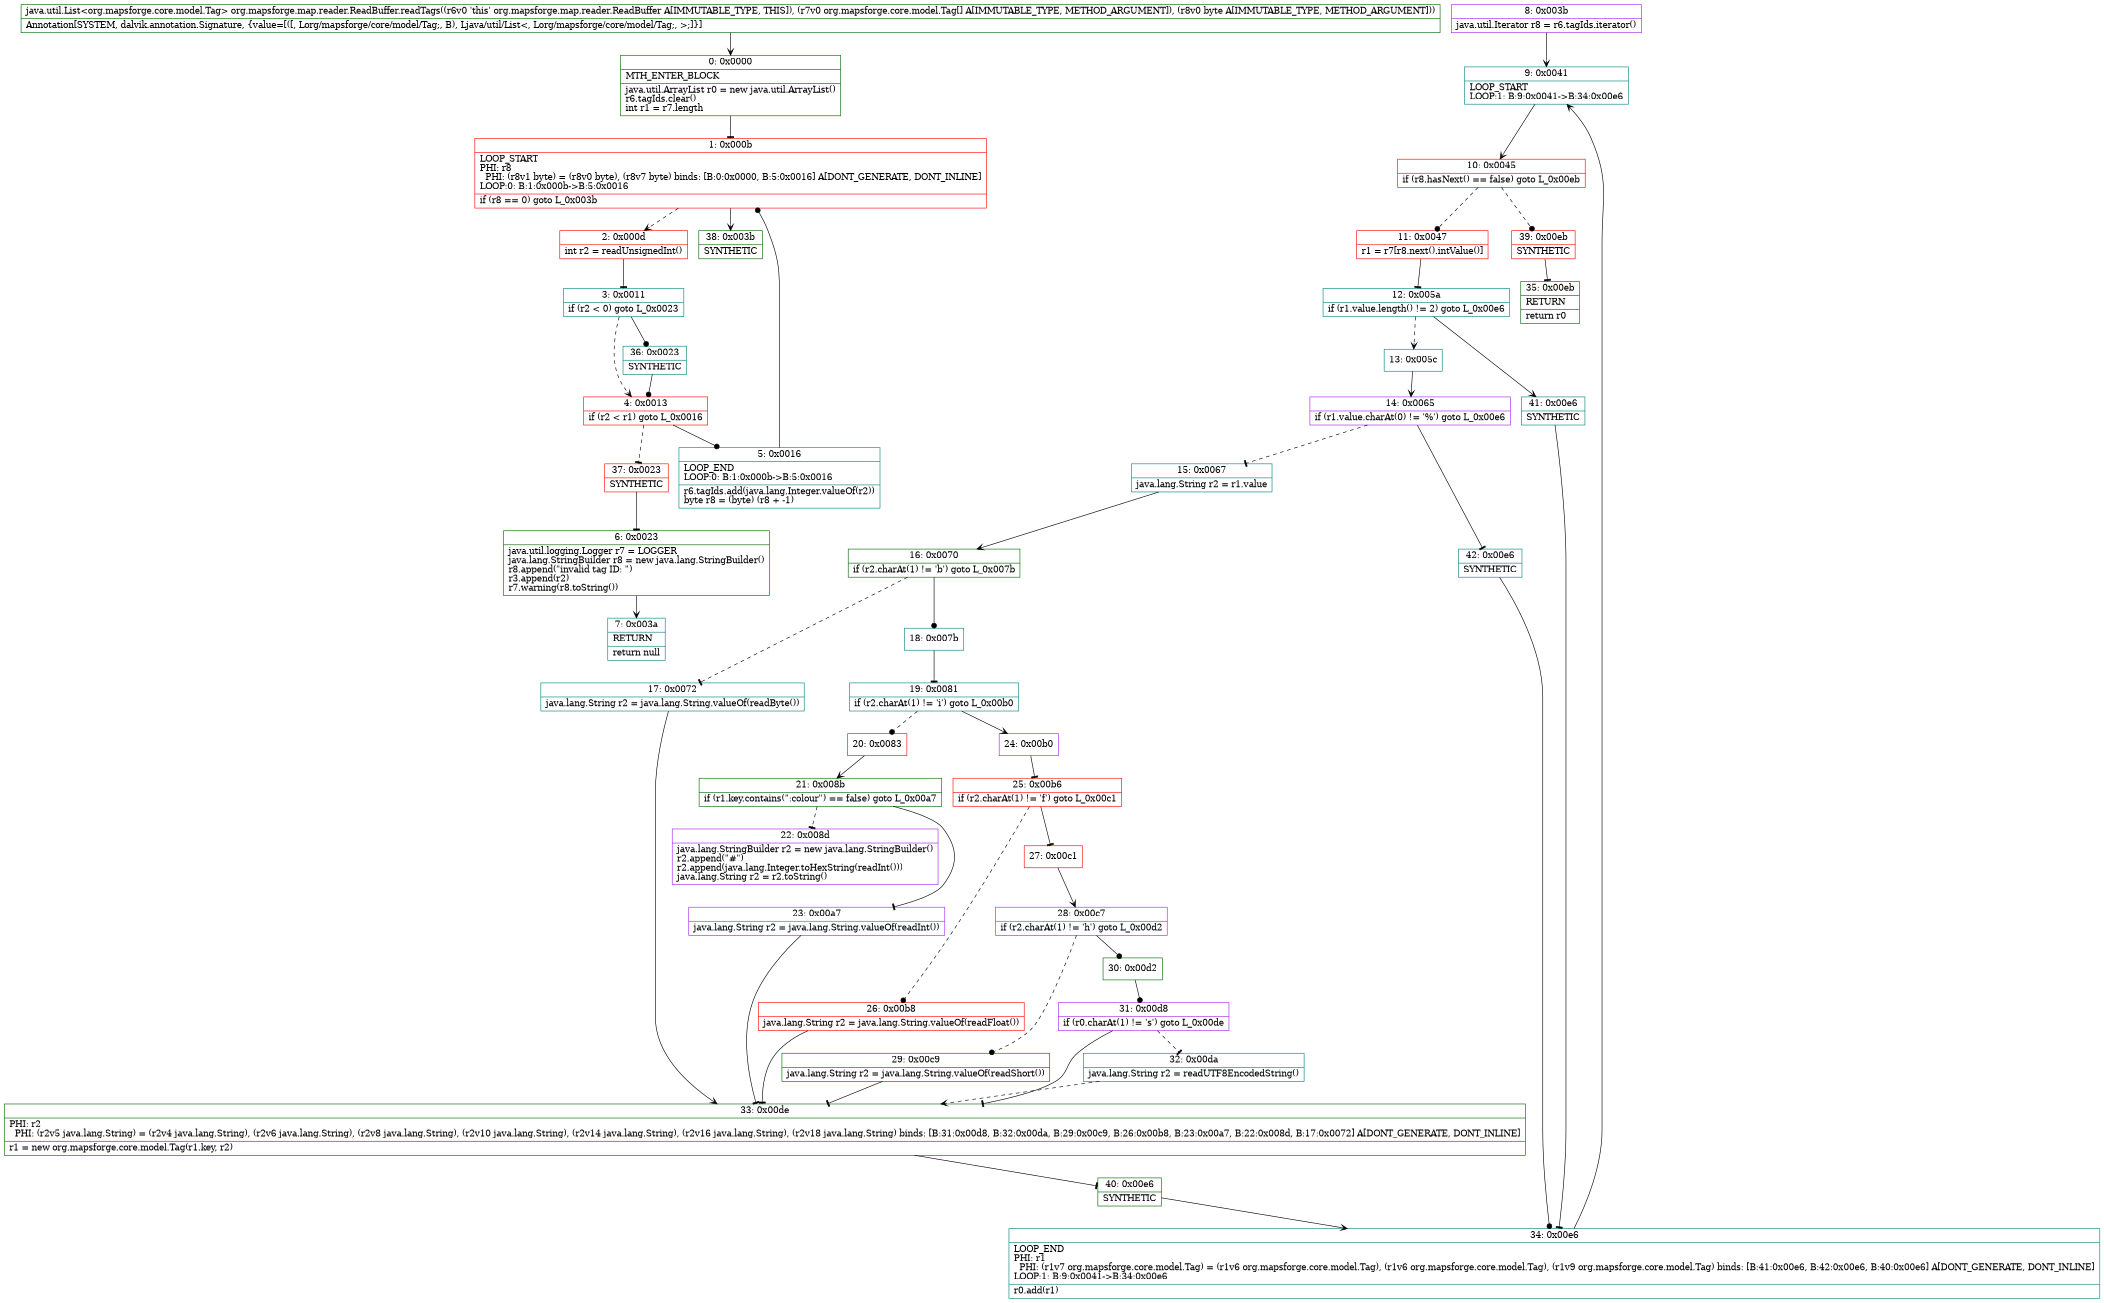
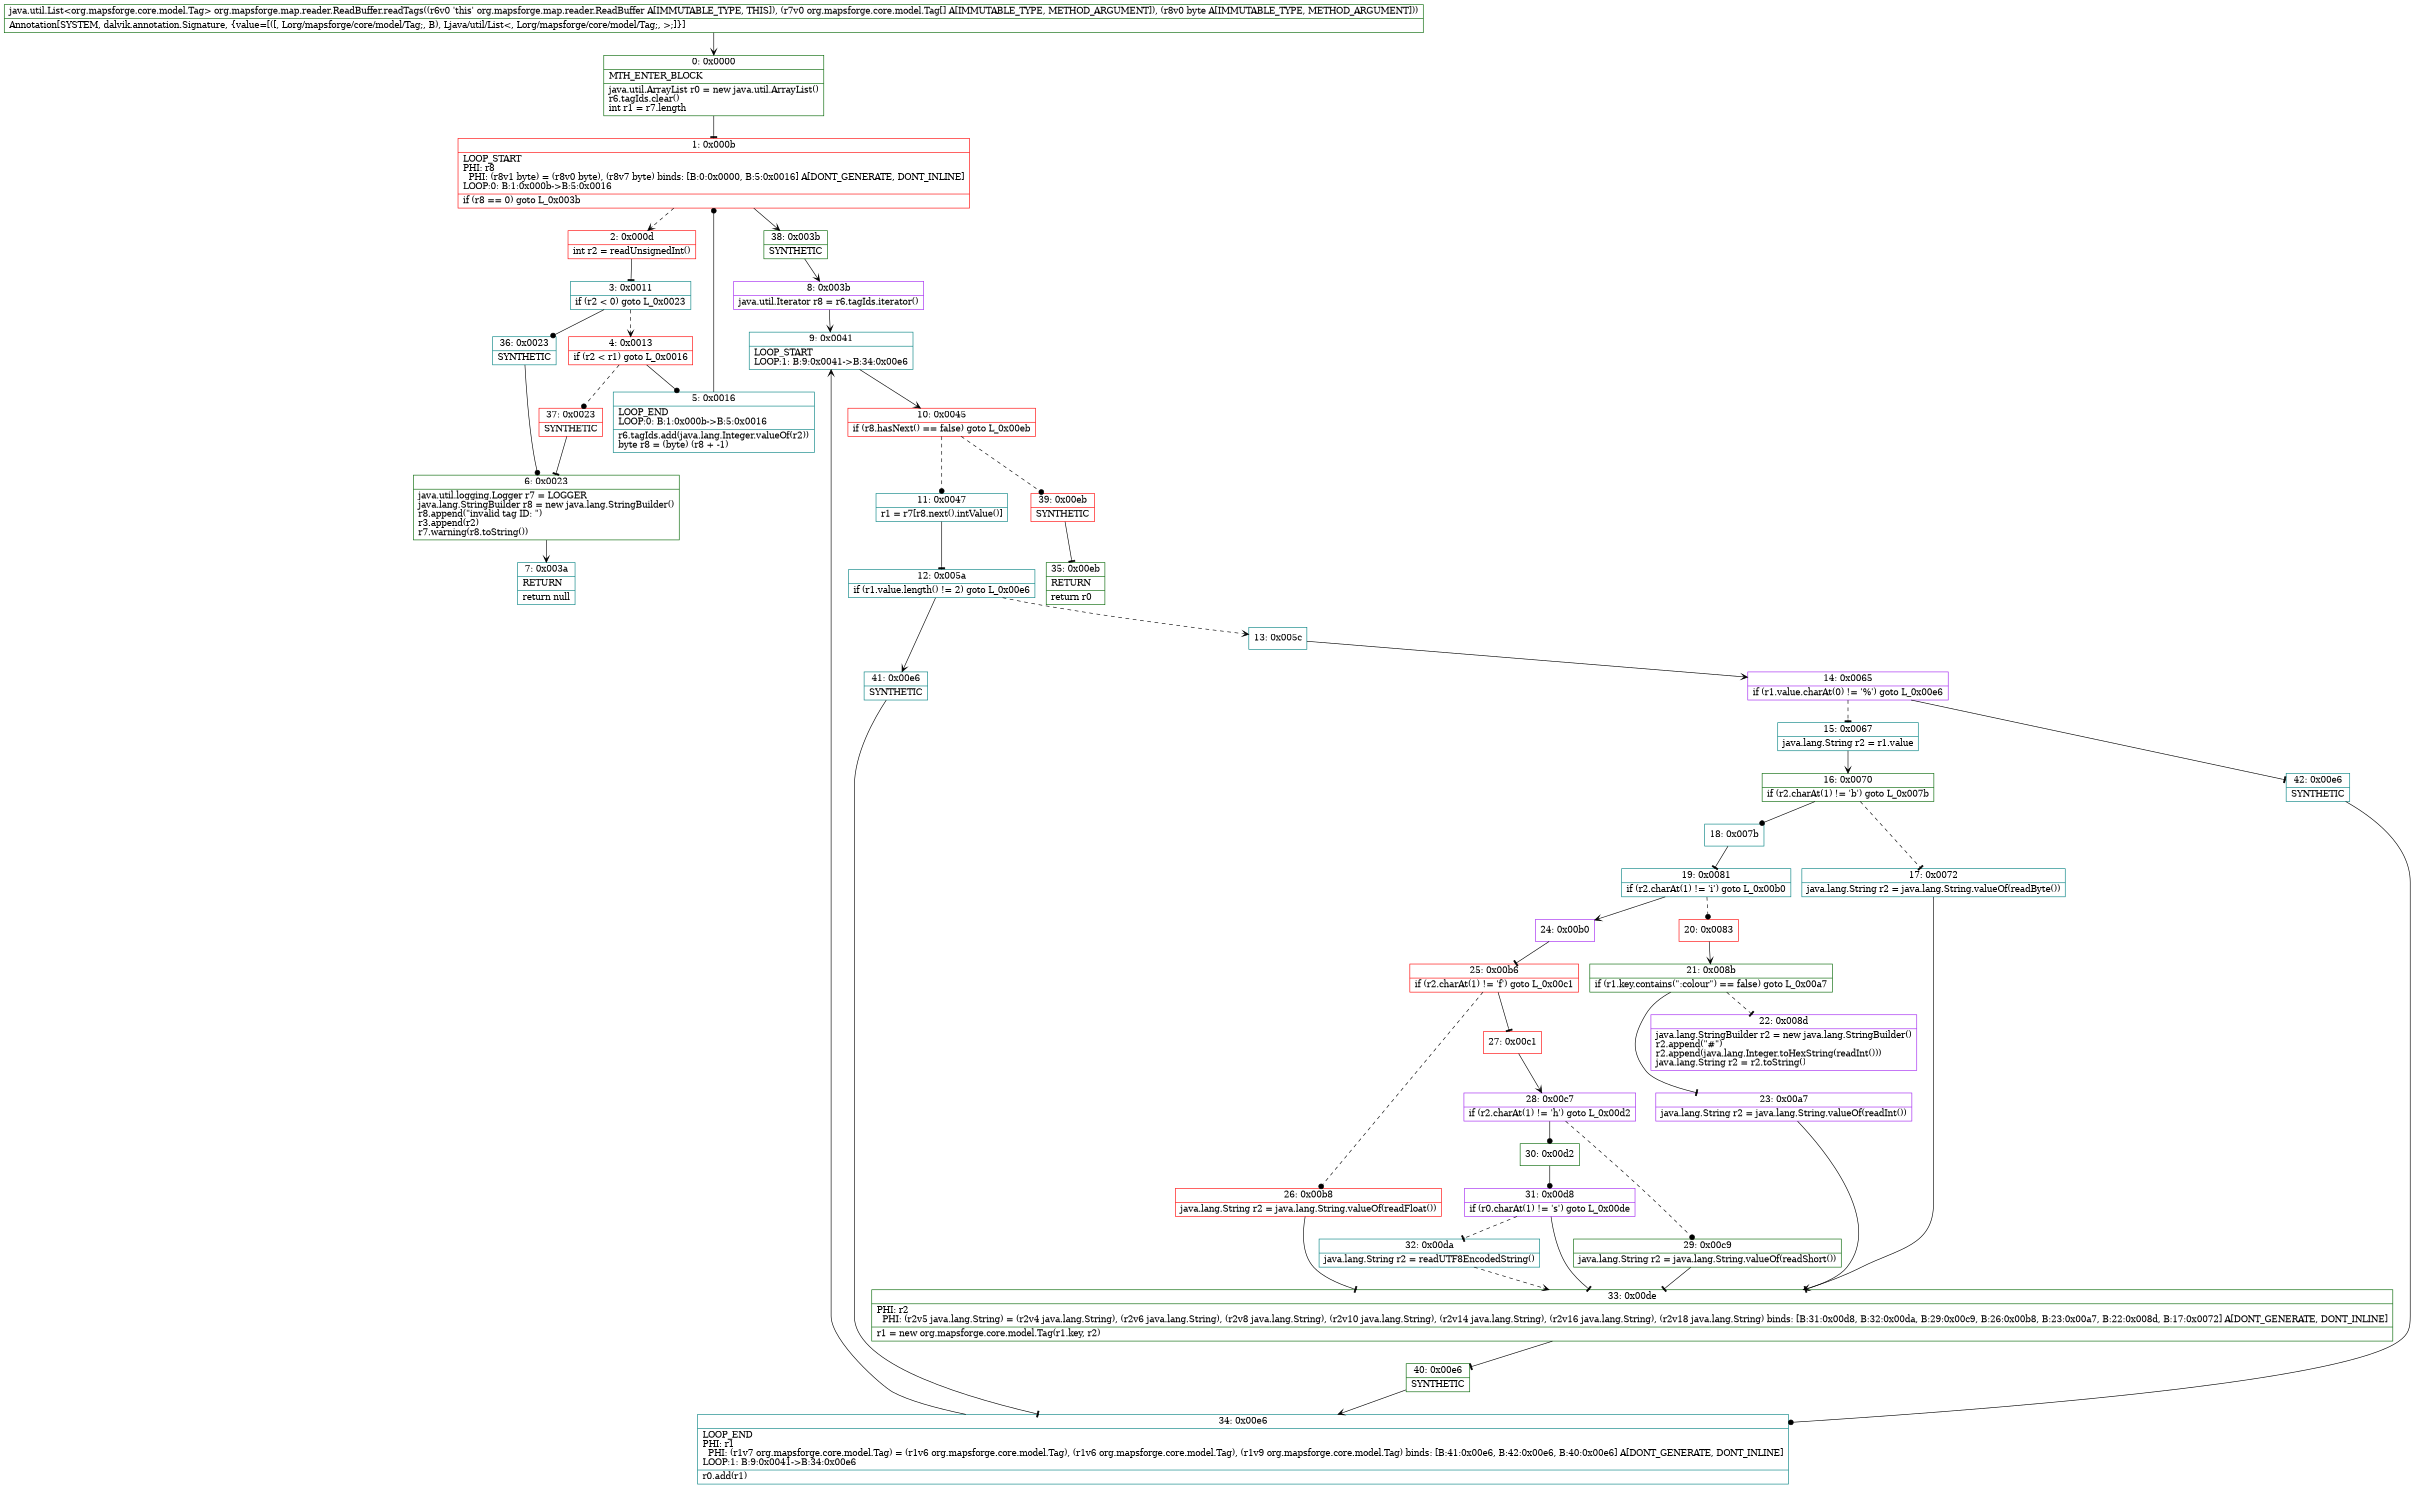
node "11: 0x0047": color red -> teal
edge "38: 0x003b" -> "8: 0x003b": added
edge "36: 0x0023" -> "4: 0x0013": now "36: 0x0023" -> "6: 0x0023"
edge "4: 0x0013" -> "37: 0x0023": arrowhead tee -> dot
